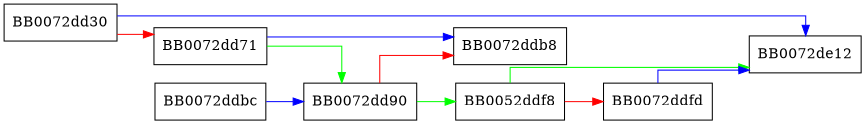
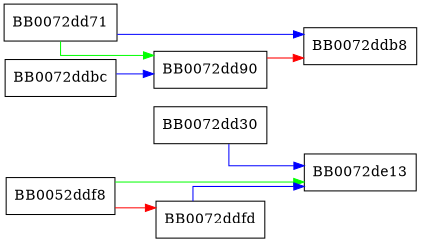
edge "BB0072dd30" -> "BB0072dd71": removed
node "BB0072de12": label "BB0072de12" -> "BB0072de13"
edge "BB0072dd90" -> "BB0052ddf8": removed
